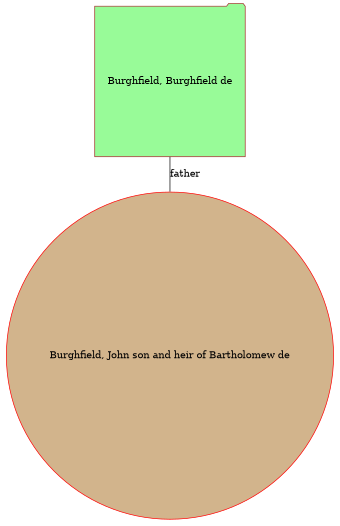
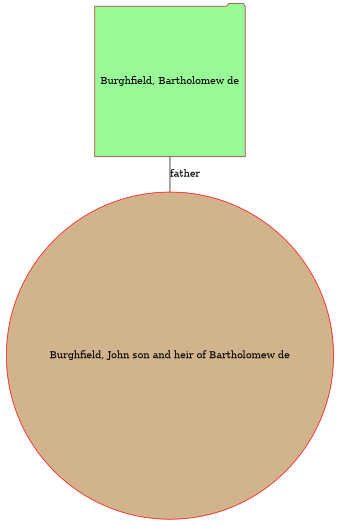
node "Burghfield, Burghfield de": label "Burghfield, Burghfield de" -> "Burghfield, Bartholomew de"
